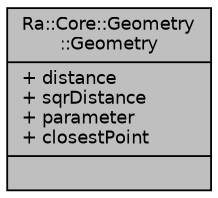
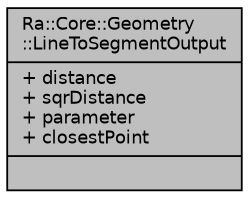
node "Ra::Core::Geometry": text "::Geometry" -> "::LineToSegmentOutput"
